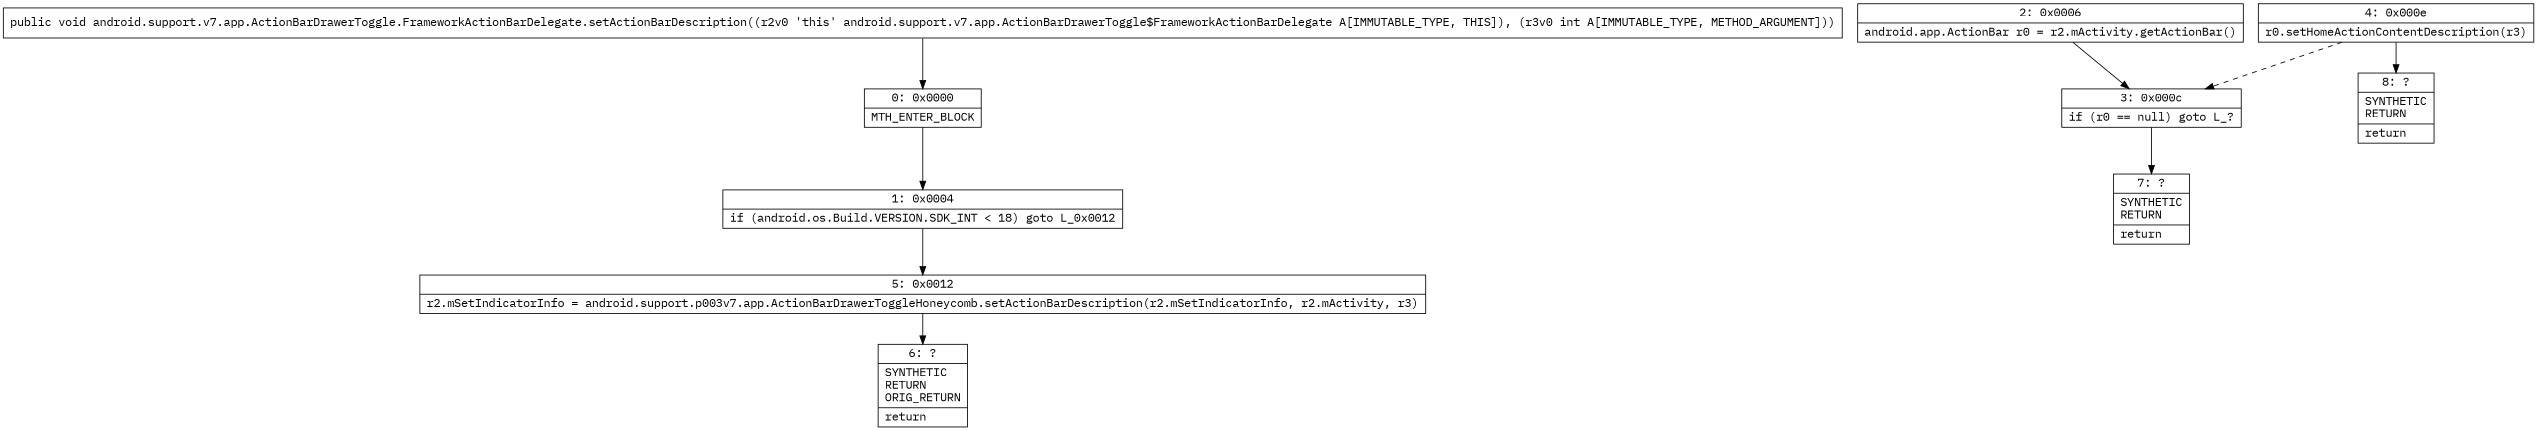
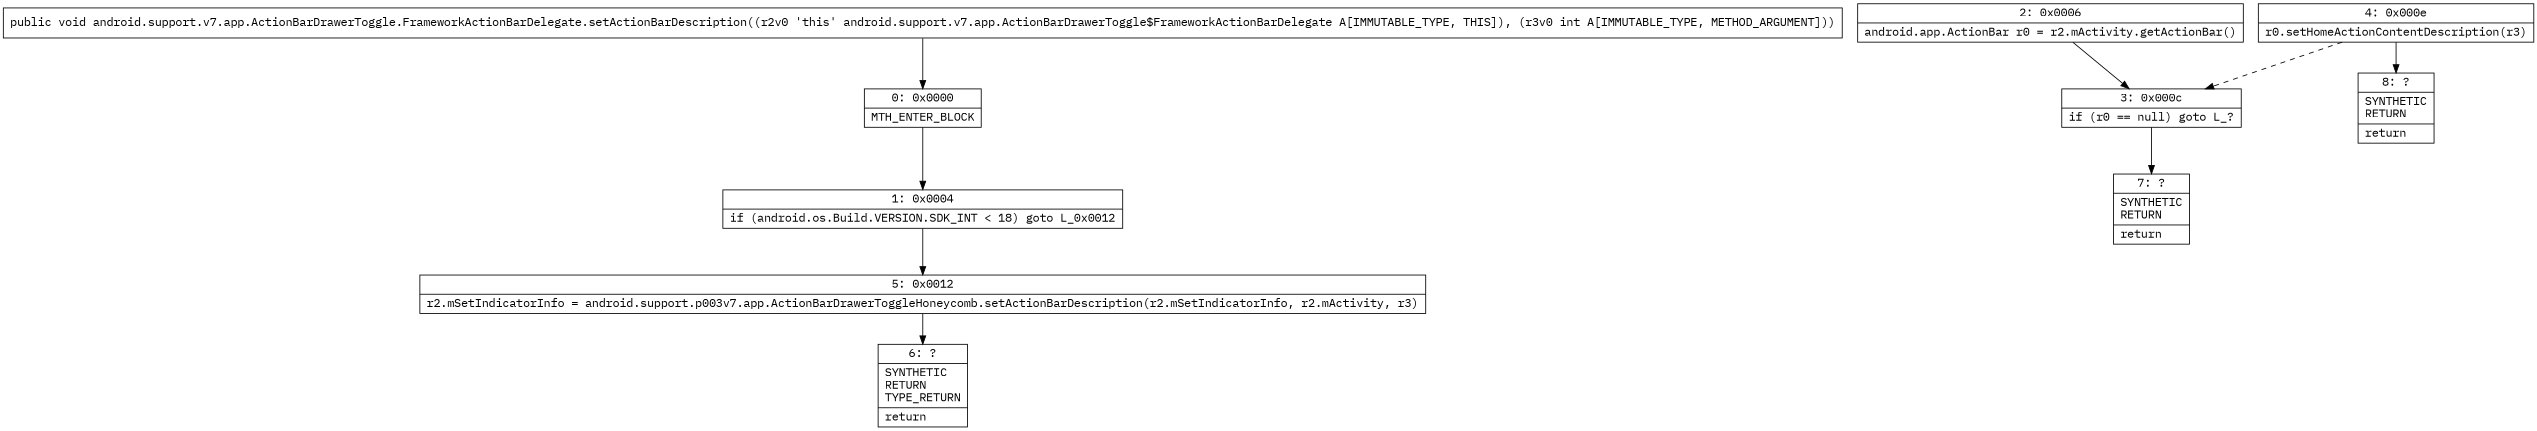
node "6: ?": text "ORIG_RETURN" -> "TYPE_RETURN"
